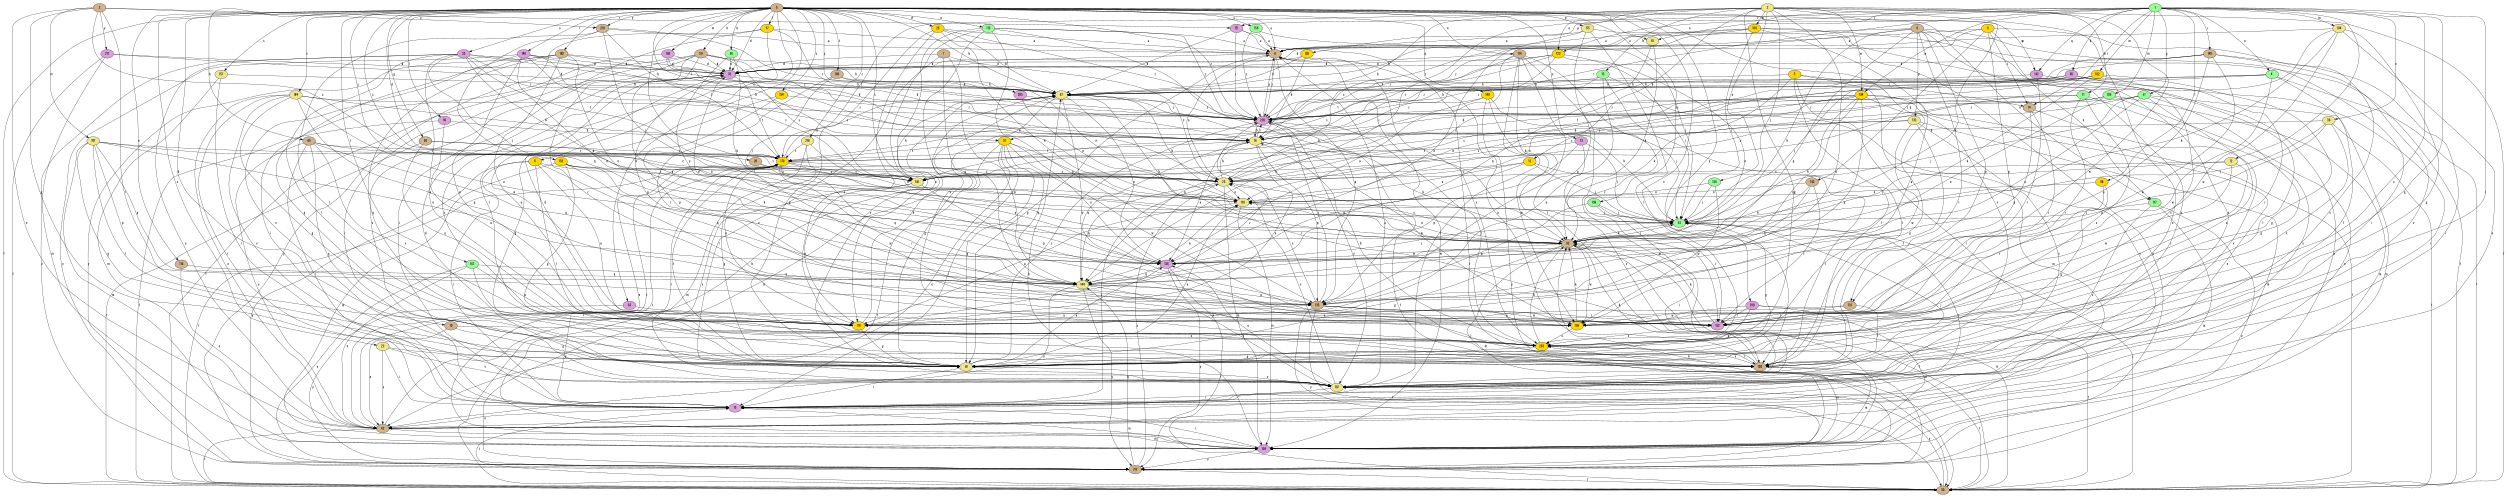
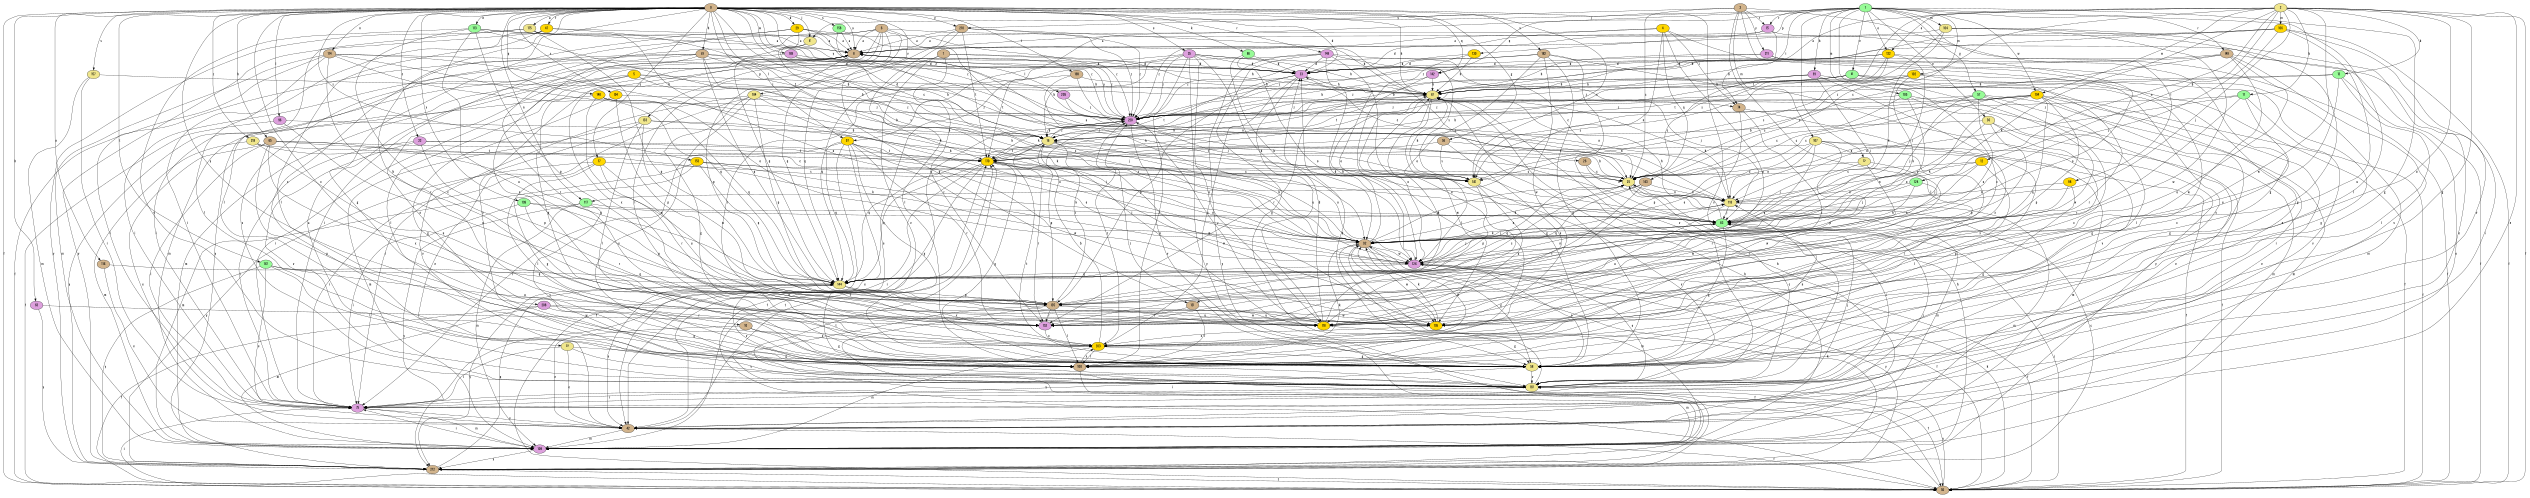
edge "23" -> "75": added, label "i"
edge "152" -> "92": now "124" -> "92"
